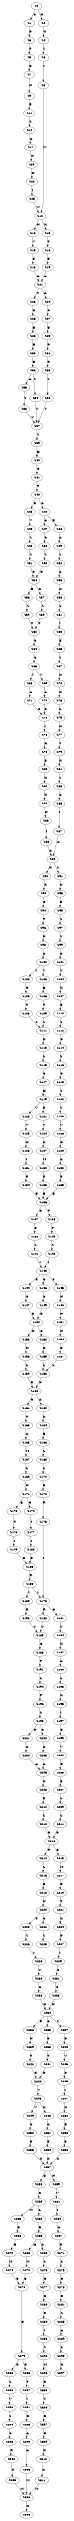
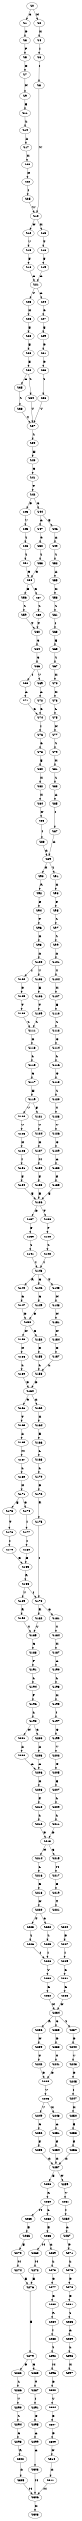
edge "S221" -> "S224": removed, label "K"
edge "S225" -> "S228": added, label "I"
edge "S265" -> "S268": label "H" -> "M"
